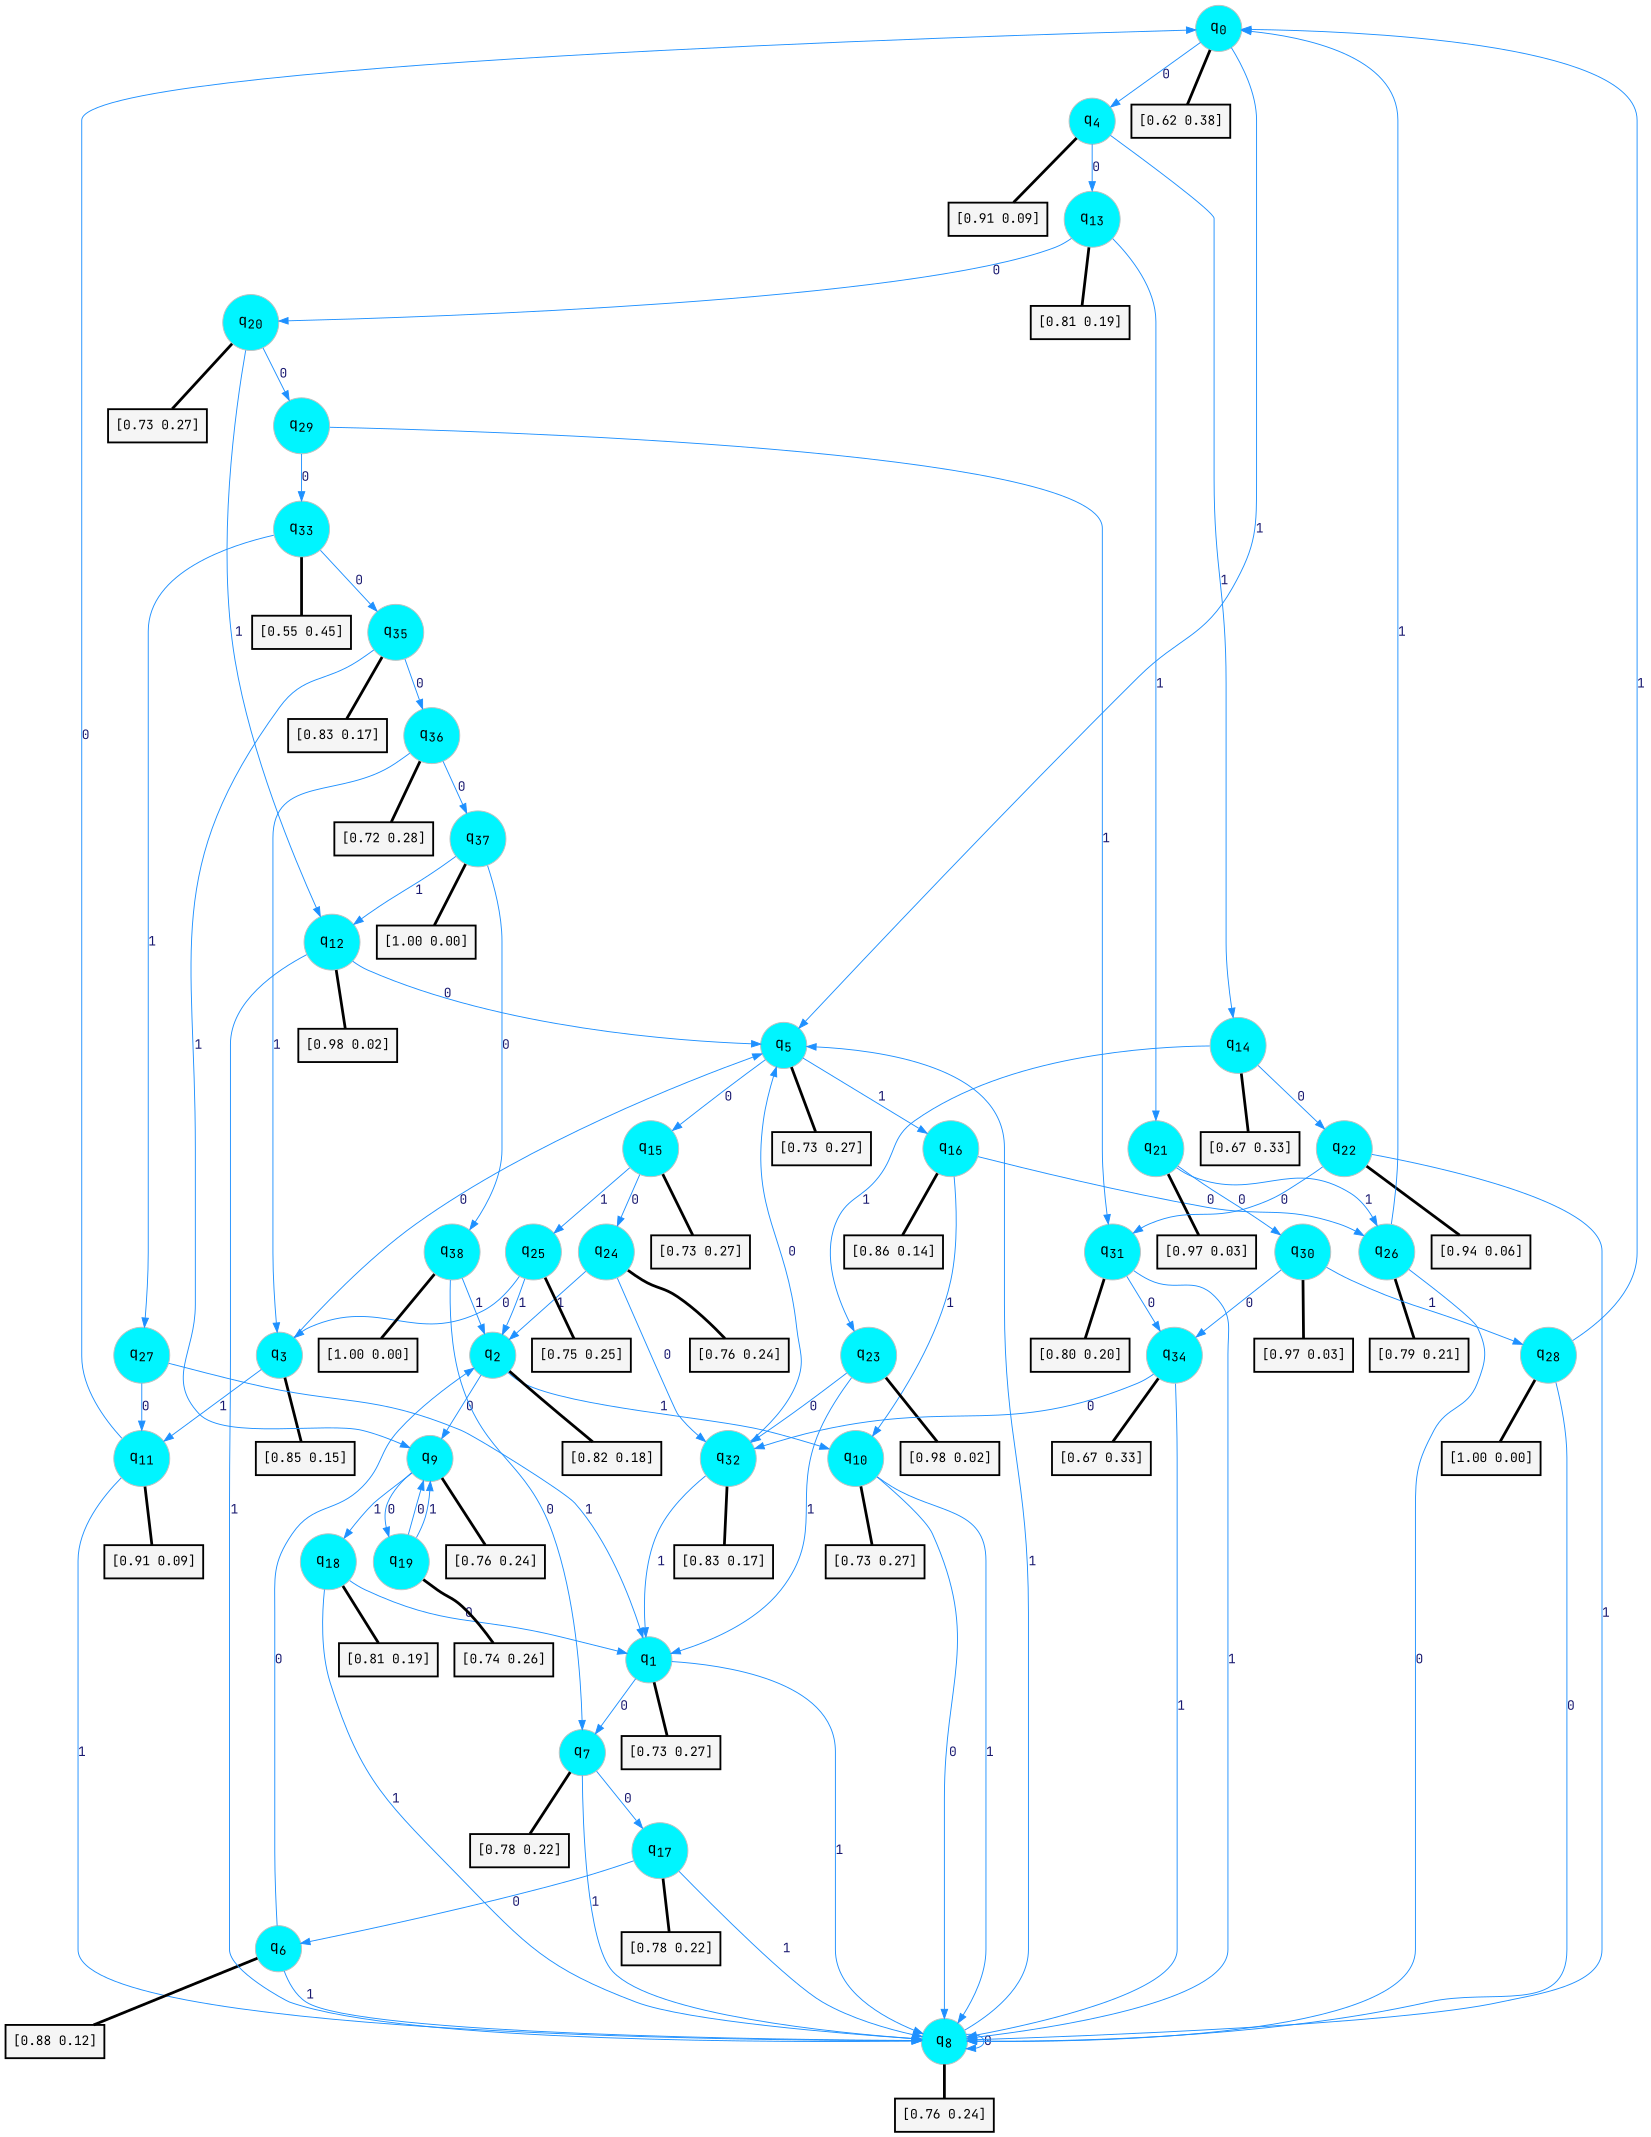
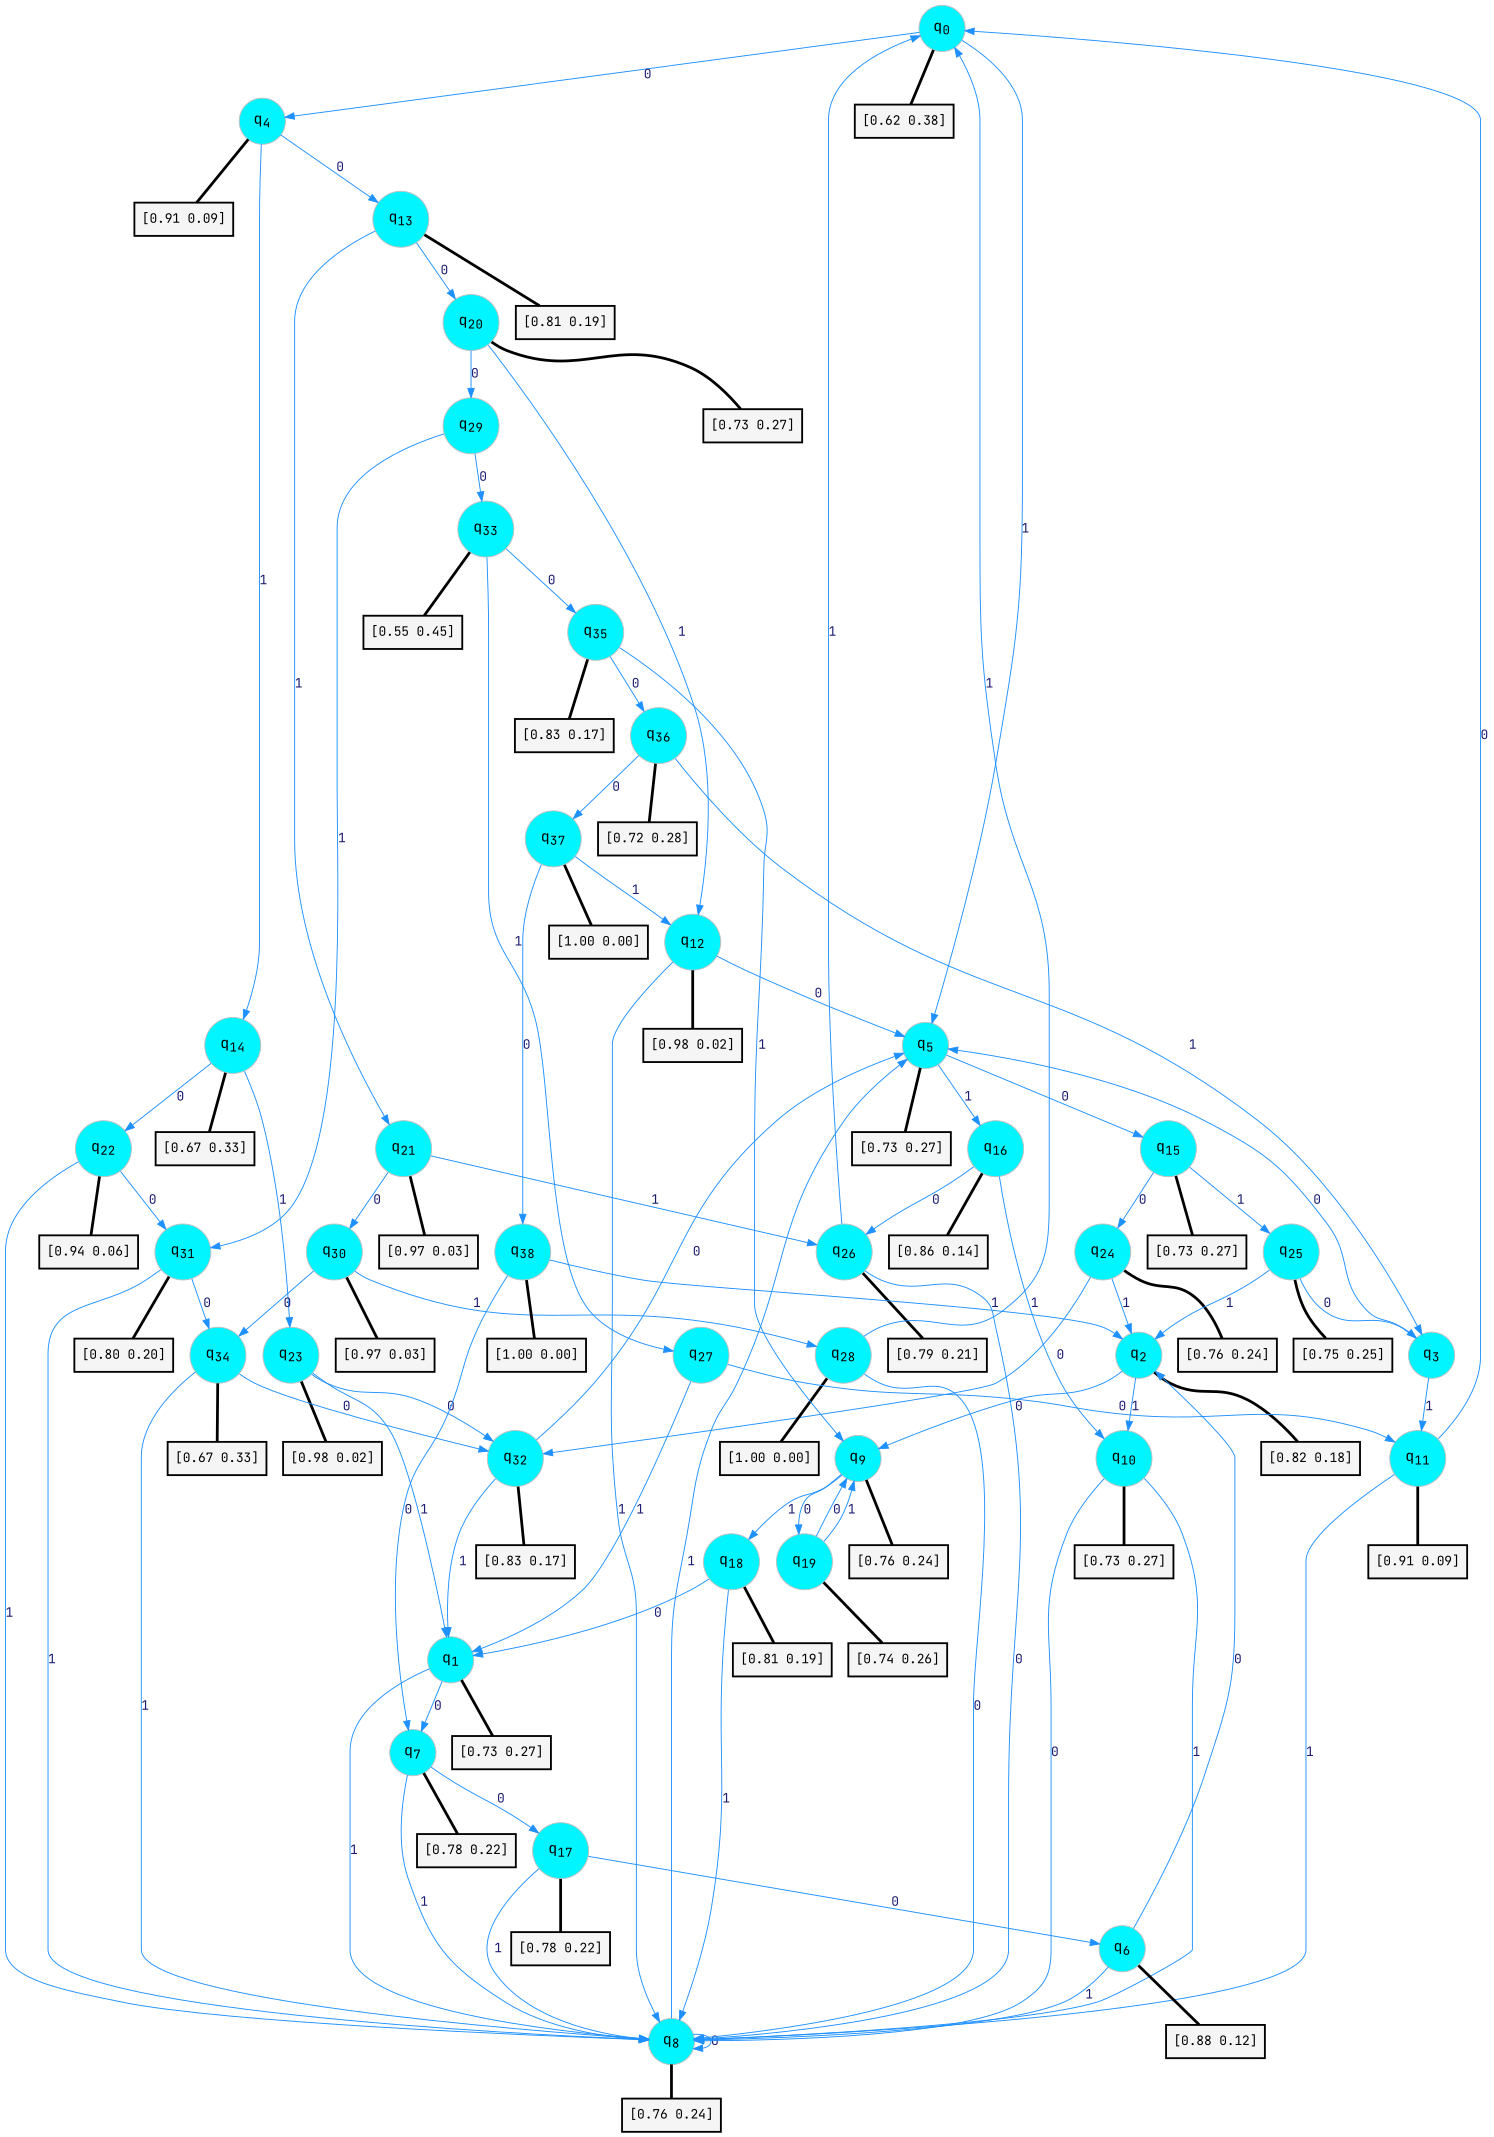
node "[0.85 0.15]": removed
